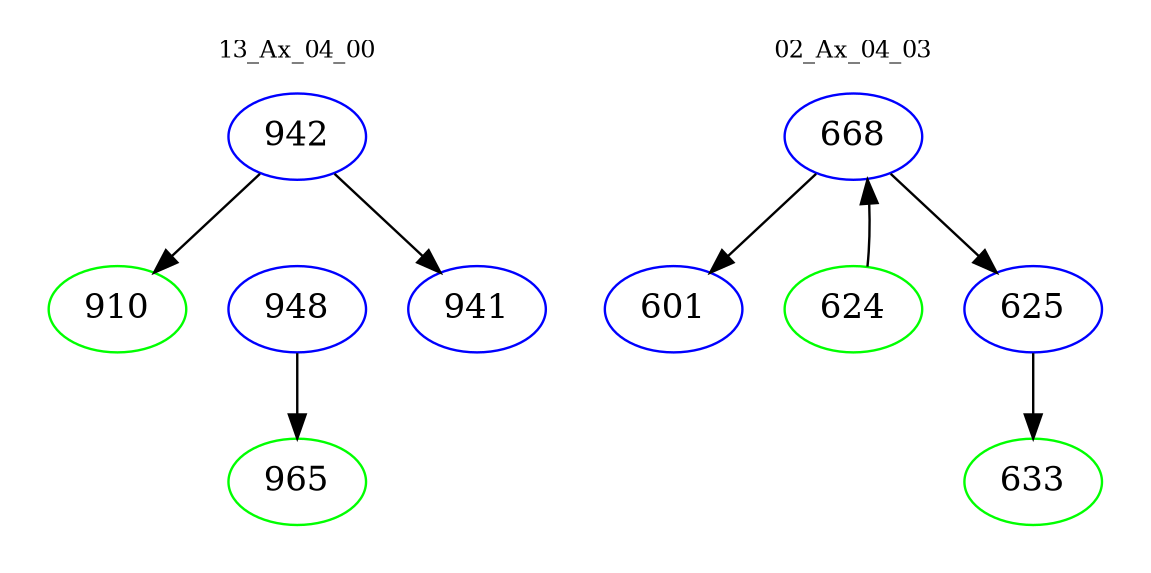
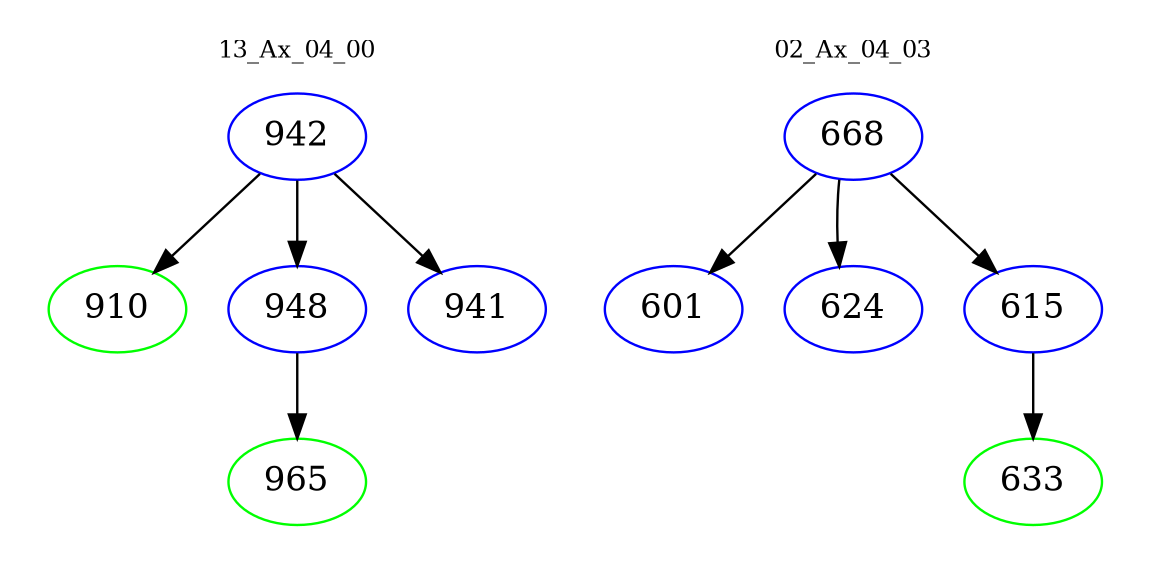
edge "942" -> "948": added
edge "624" -> "668": reversed
node "624": color green -> blue
node "625": label "625" -> "615"
